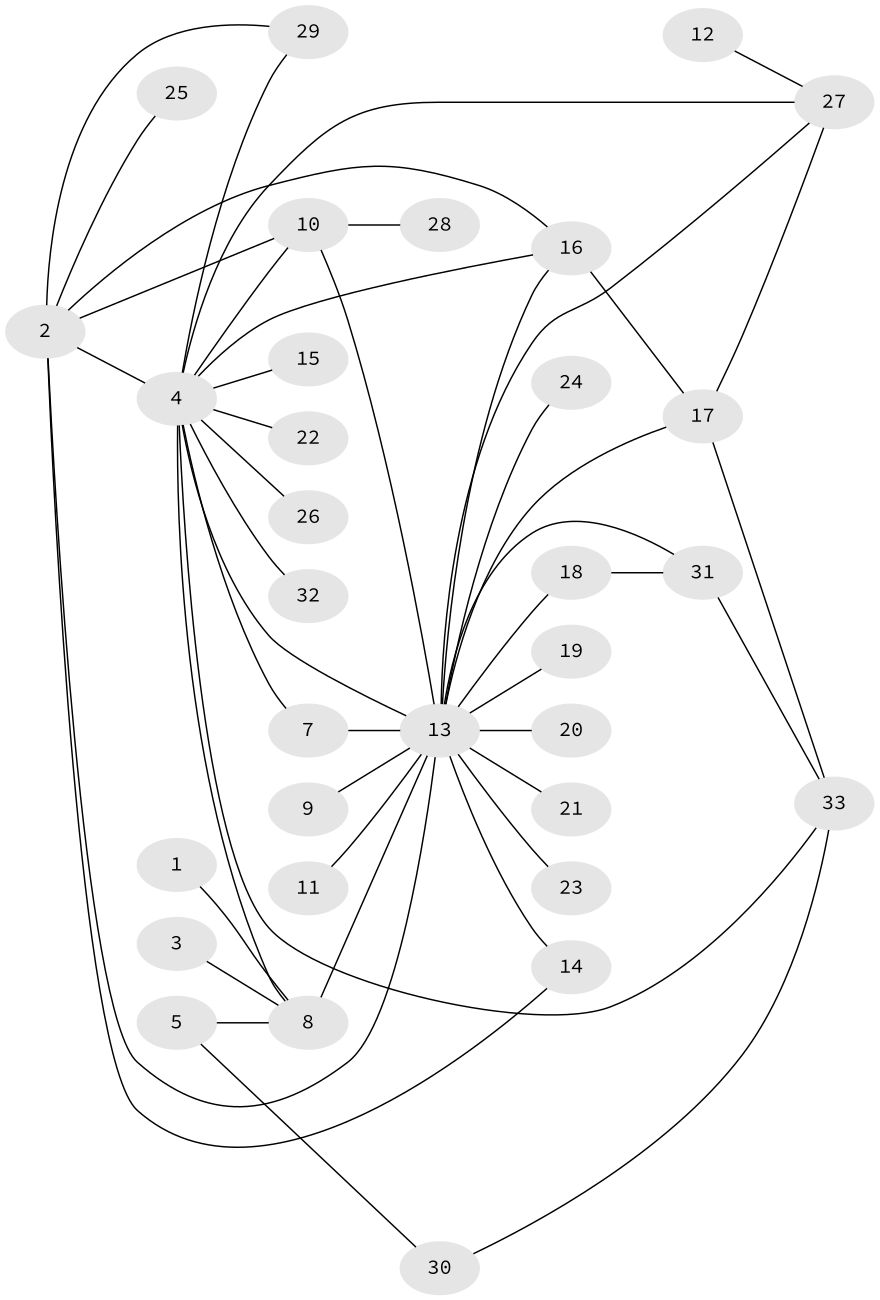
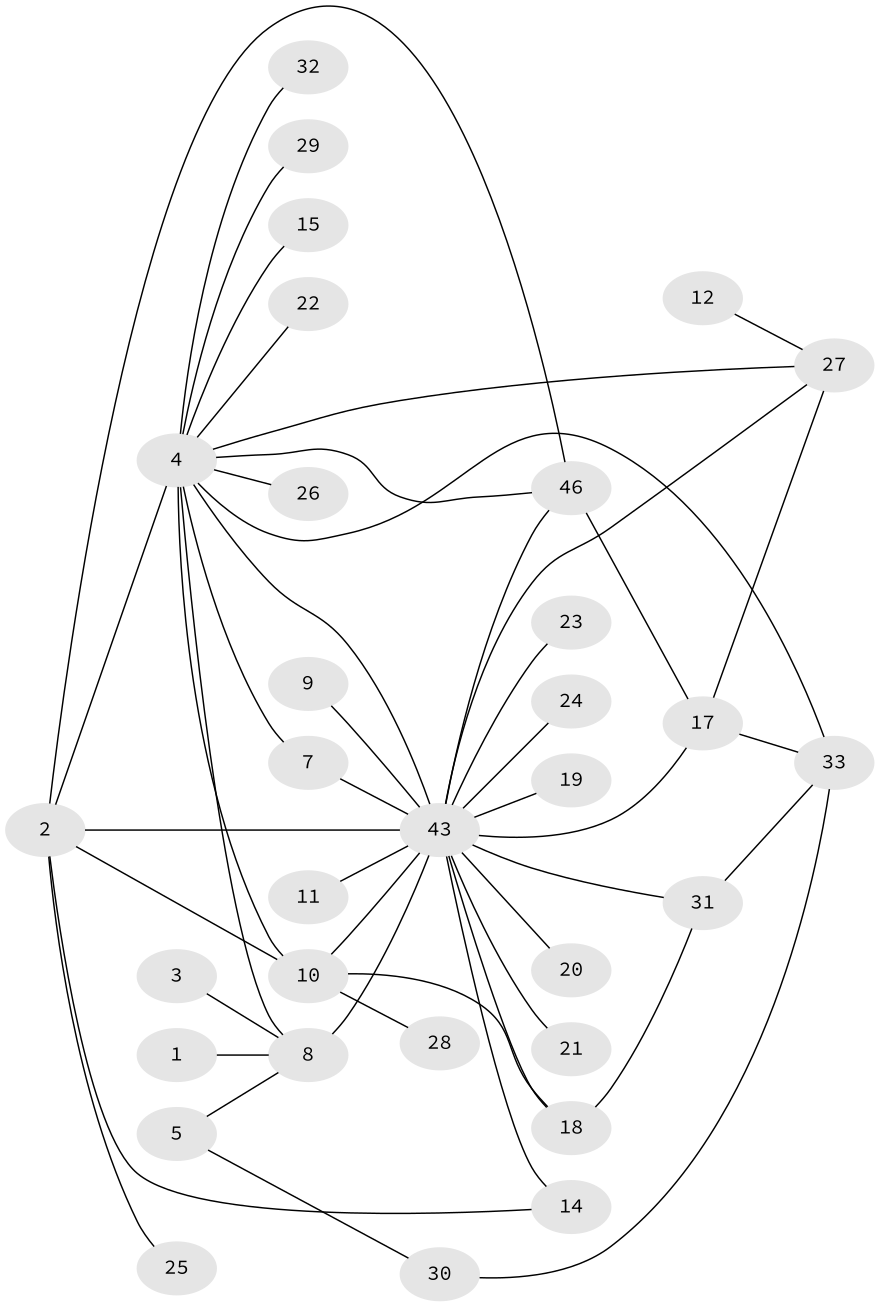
edge "29" -- "2": removed
node "16": label "16" -> "46"
node "13": label "13" -> "43"
edge "10" -- "18": added
